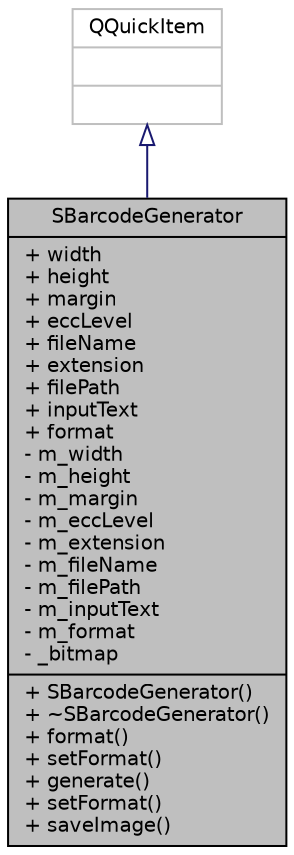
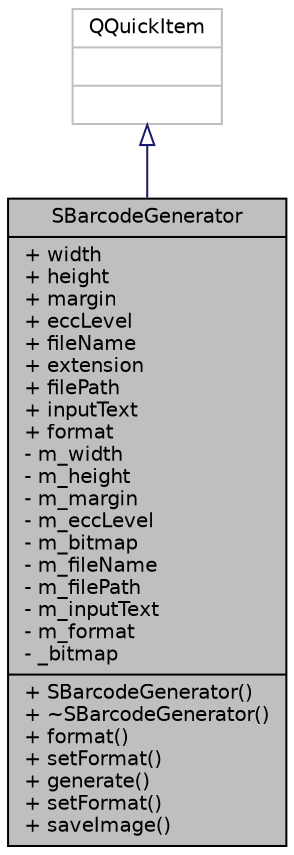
node "SBarcodeGenerator": text "- m_extension" -> "- m_bitmap"
